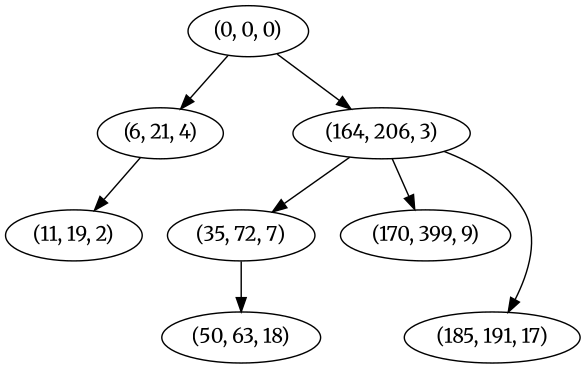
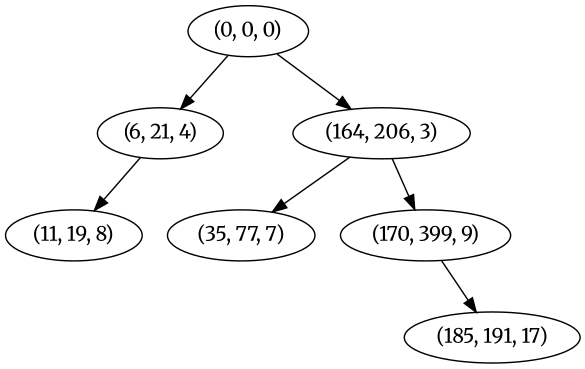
edge "(164, 206, 3)" -> "(185, 191, 17)": now "(170, 399, 9)" -> "(185, 191, 17)"
node "(11, 19, 2)": label "(11, 19, 2)" -> "(11, 19, 8)"
node "(35, 72, 7)": label "(35, 72, 7)" -> "(35, 77, 7)"
node "(50, 63, 18)": removed
